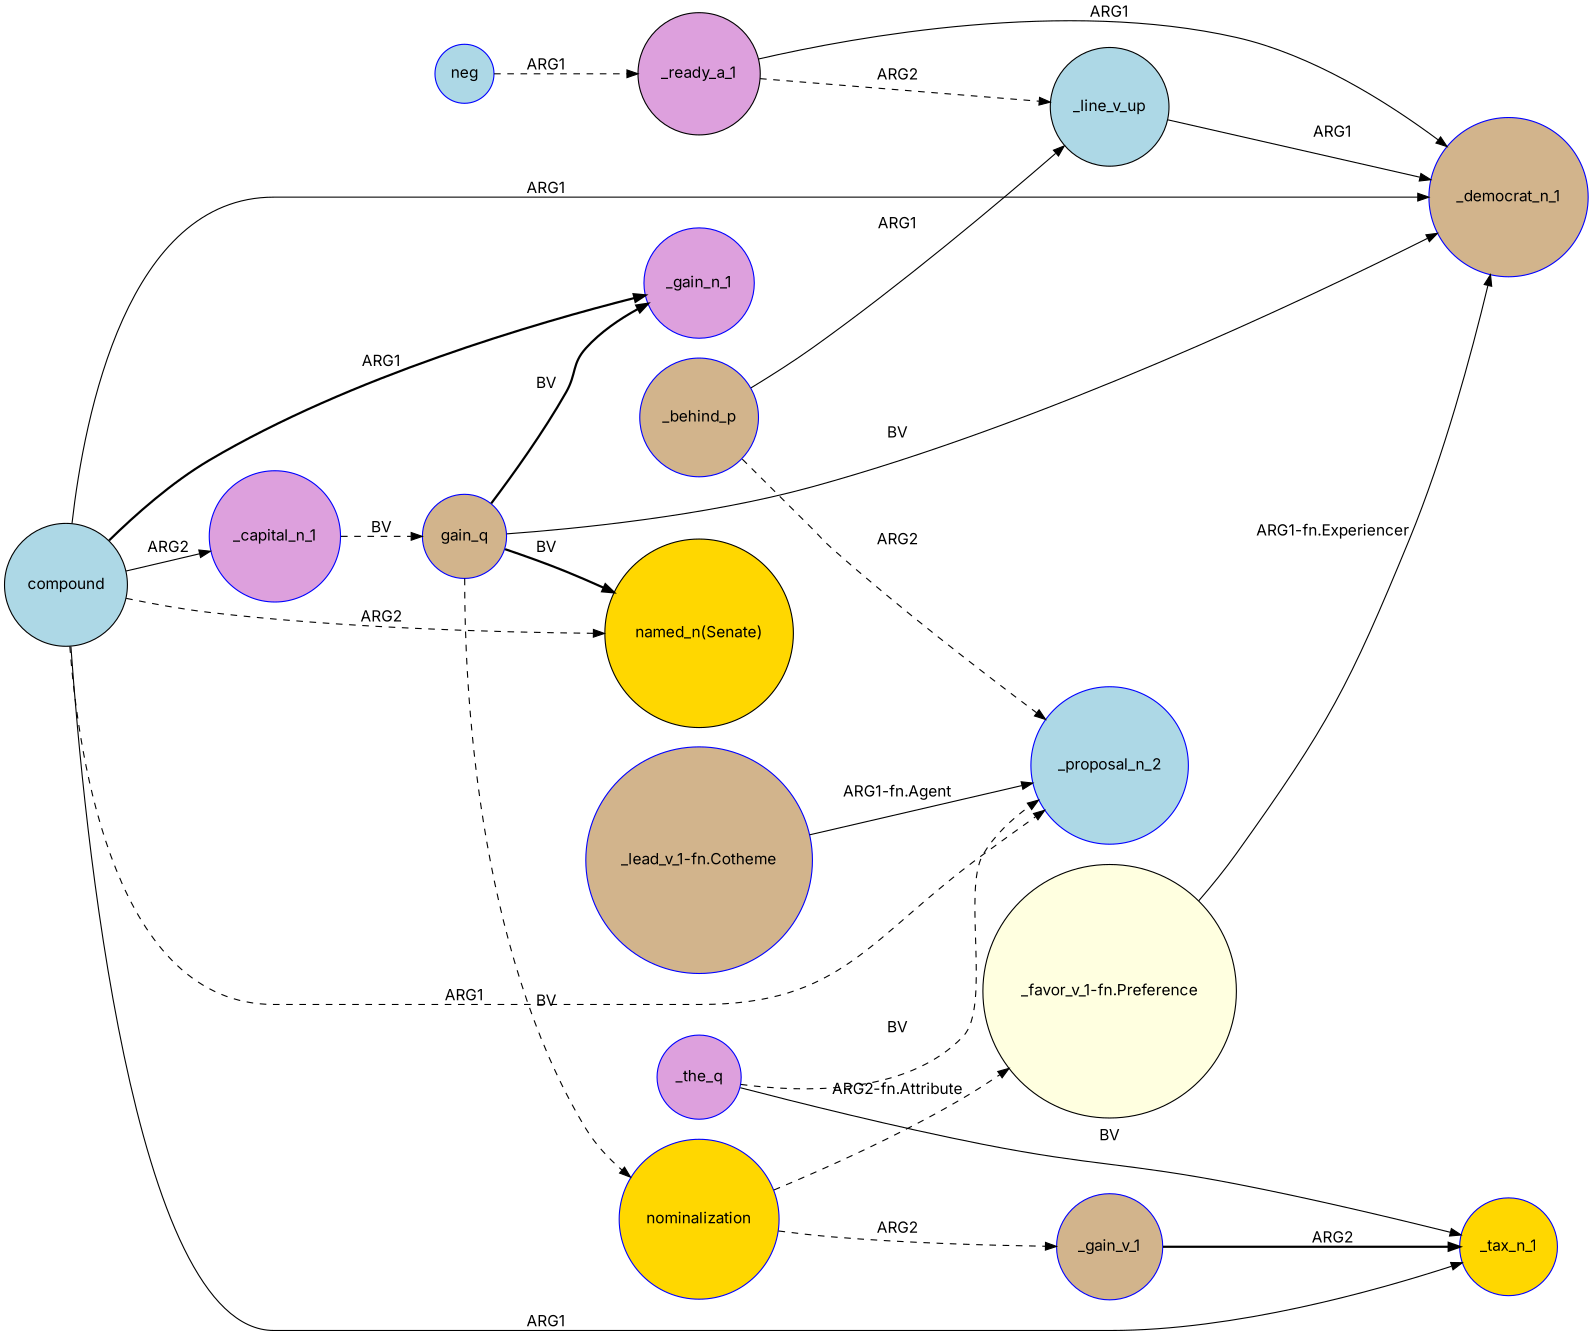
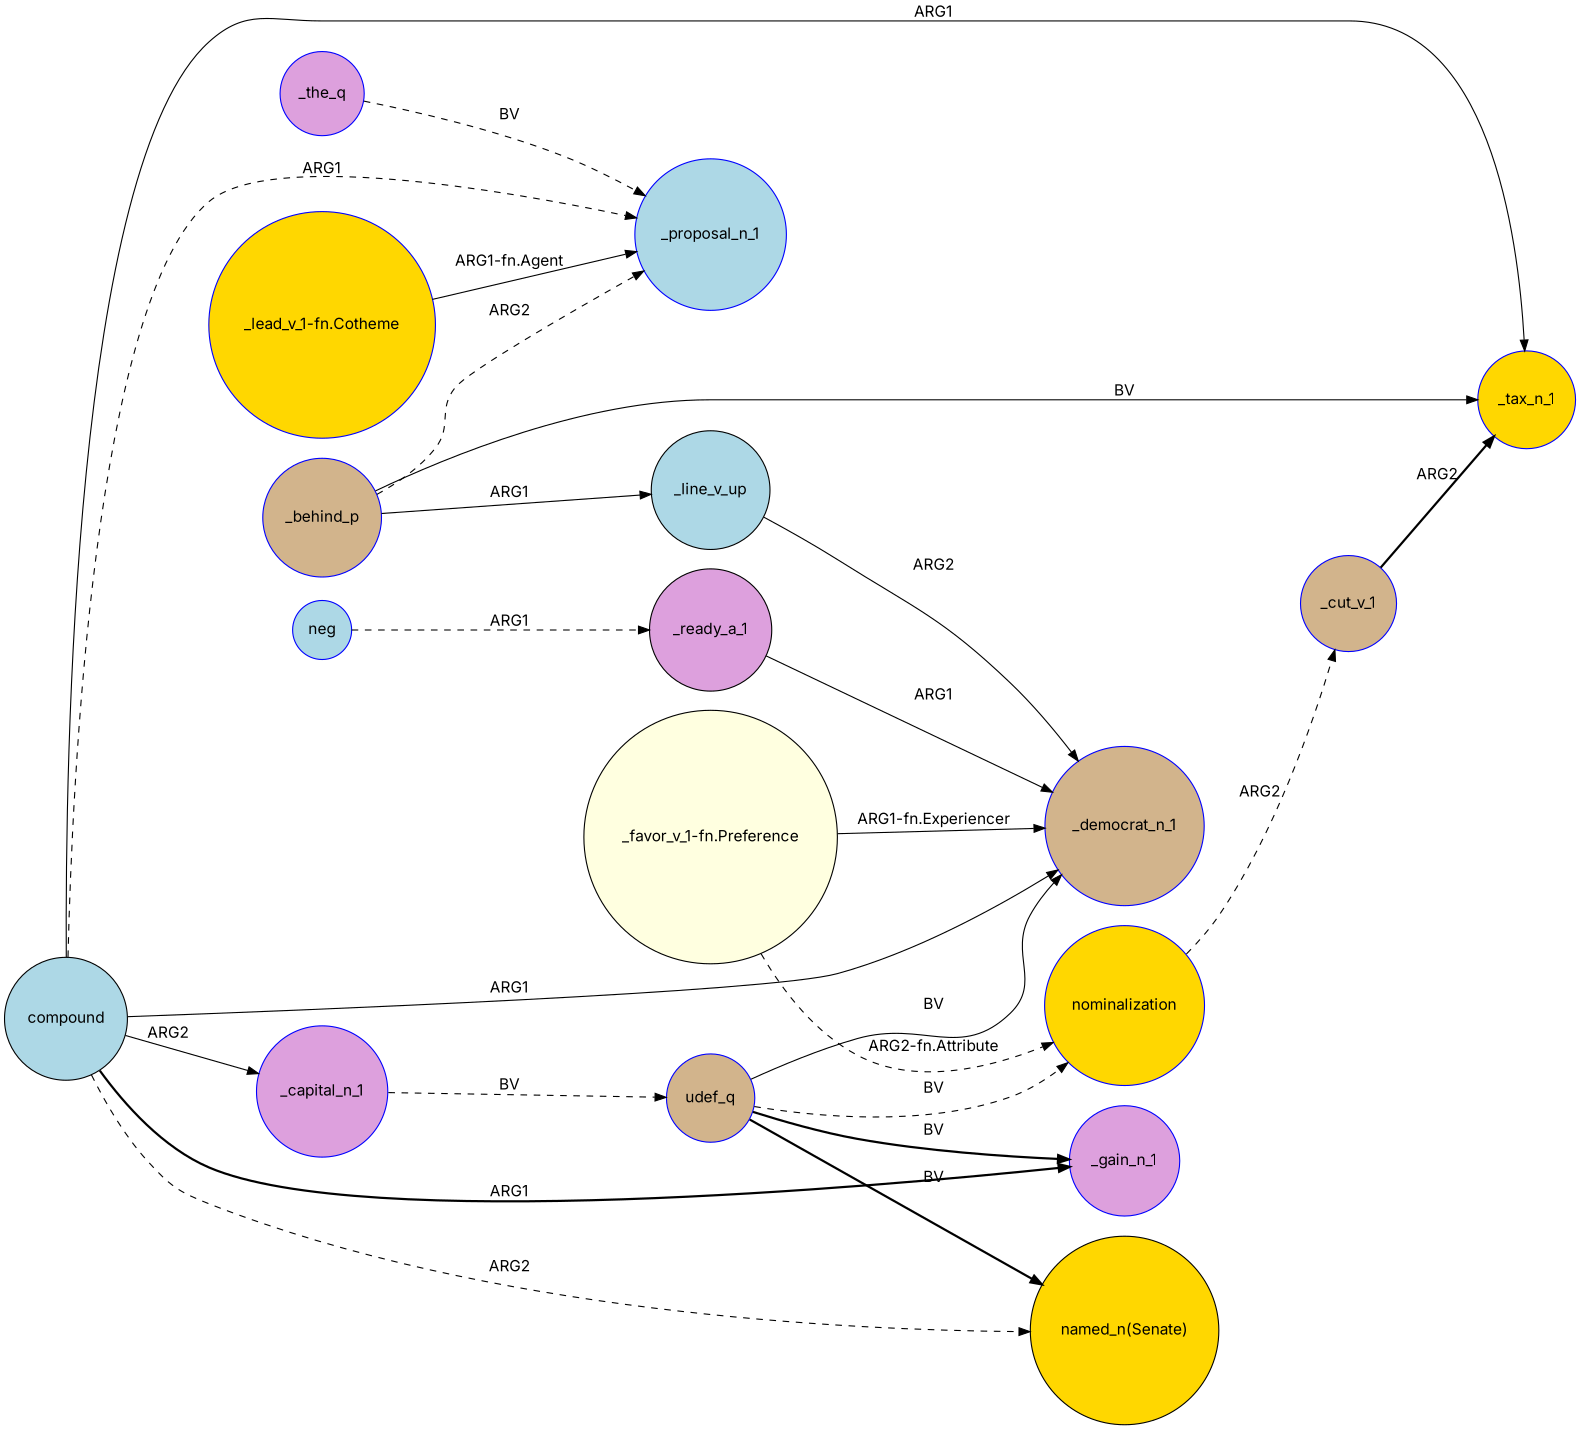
edge "_ready_a_1" -> "_line_v_up": removed, label "ARG2"
edge "_line_v_up" -> "_democrat_n_1": label "ARG1" -> "ARG2"
node "gain_q": label "gain_q" -> "udef_q"
node "_proposal_n_2": label "_proposal_n_2" -> "_proposal_n_1"
node "_lead_v_1-fn.Cotheme": fillcolor tan -> gold
edge "nominalization" -> "_favor_v_1-fn.Preference": reversed
edge "_the_q" -> "_tax_n_1": now "_behind_p" -> "_tax_n_1"
node "_gain_v_1": label "_gain_v_1" -> "_cut_v_1"
